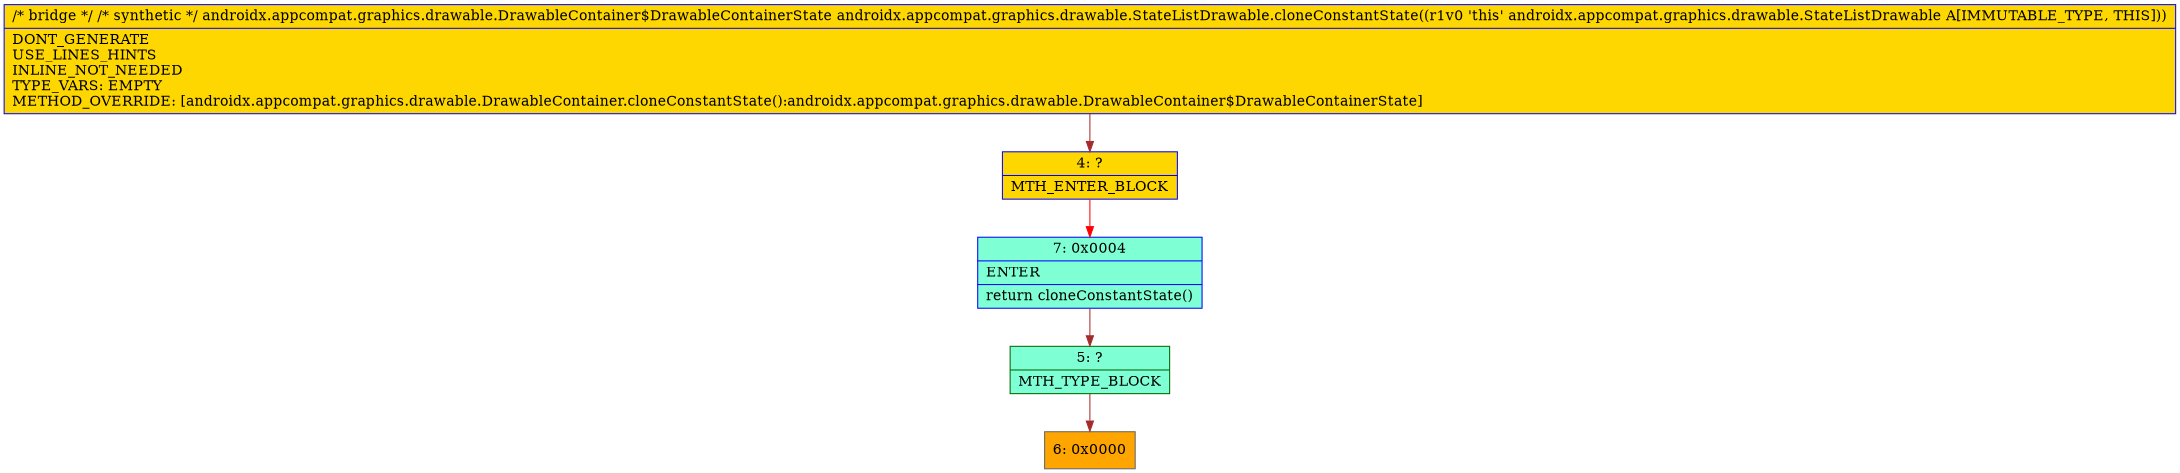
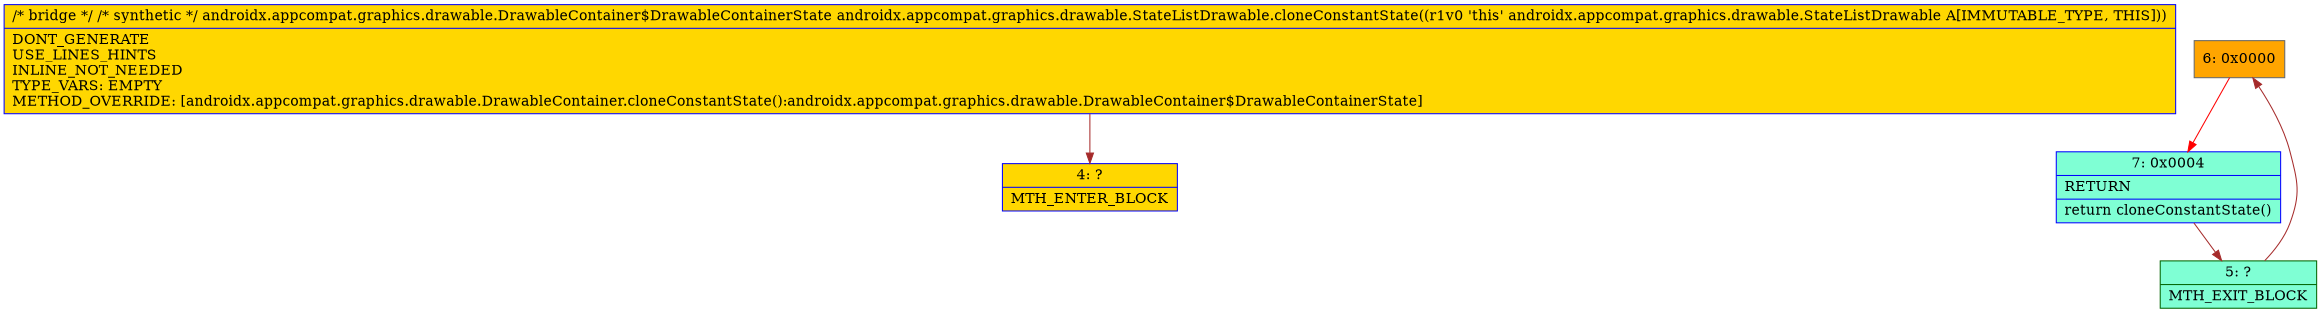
edge "4: ?" -> "7: 0x0004": now "6: 0x0000" -> "7: 0x0004"
node "7: 0x0004": text "ENTER" -> "RETURN"
node "5: ?": text "MTH_TYPE_BLOCK" -> "MTH_EXIT_BLOCK"
